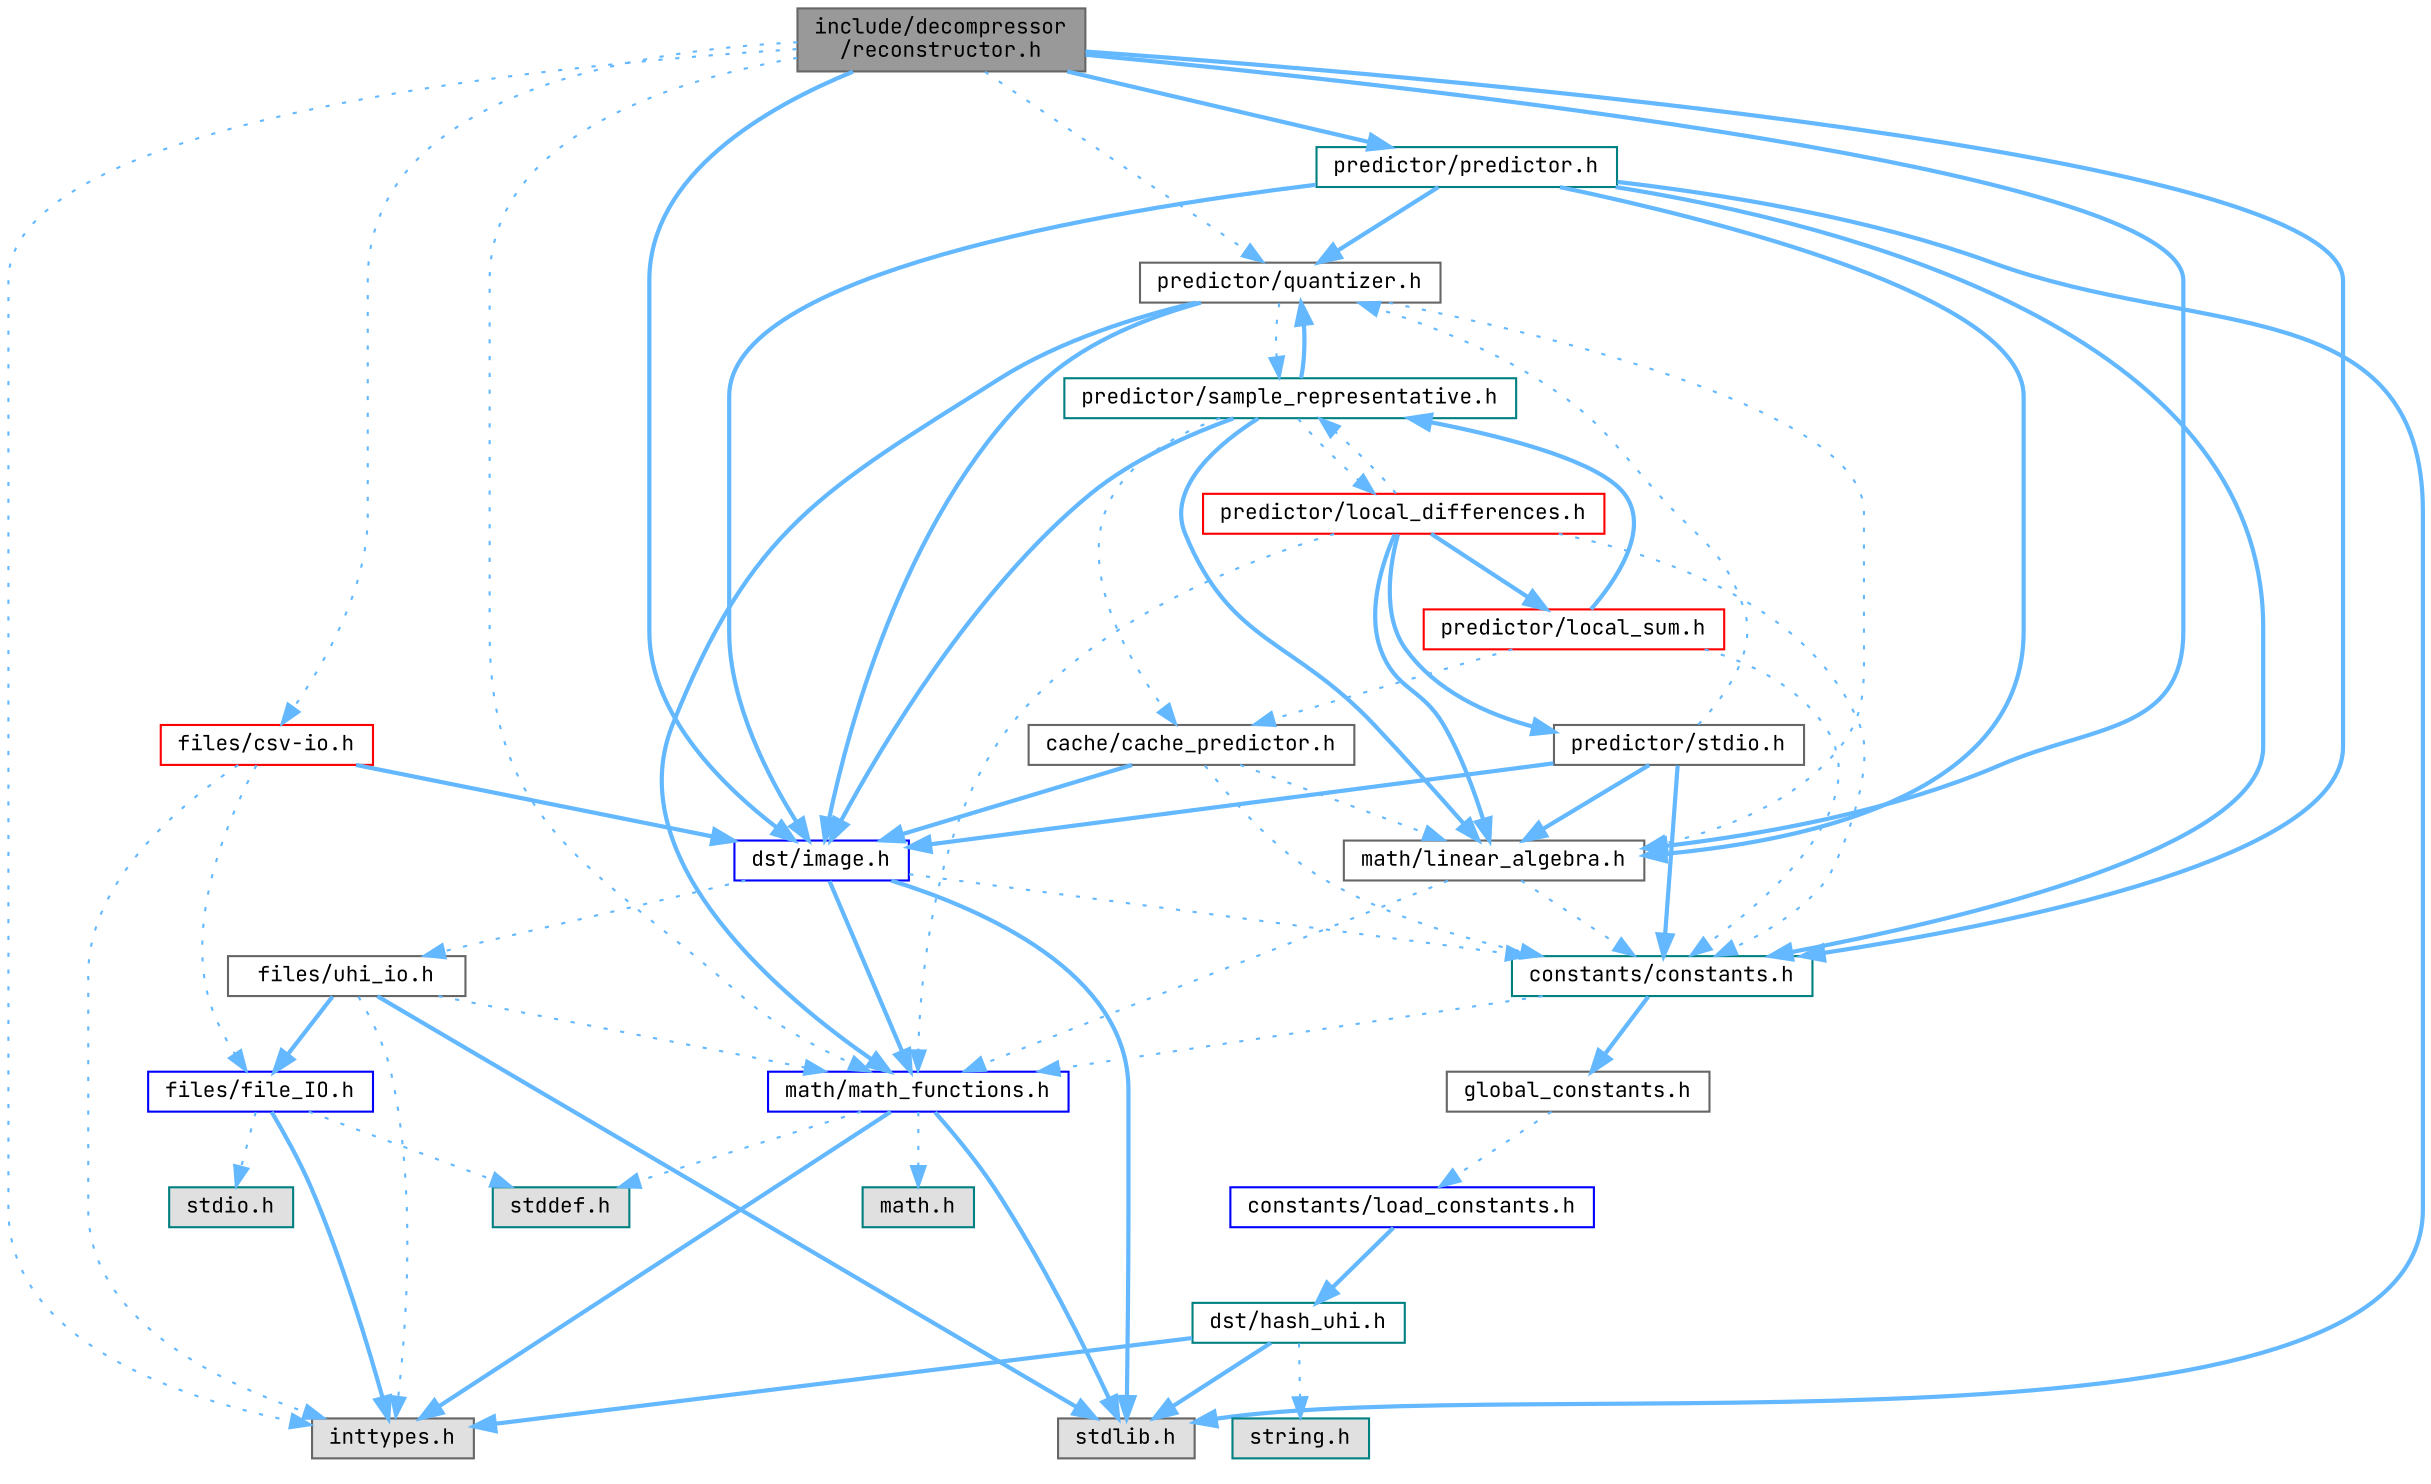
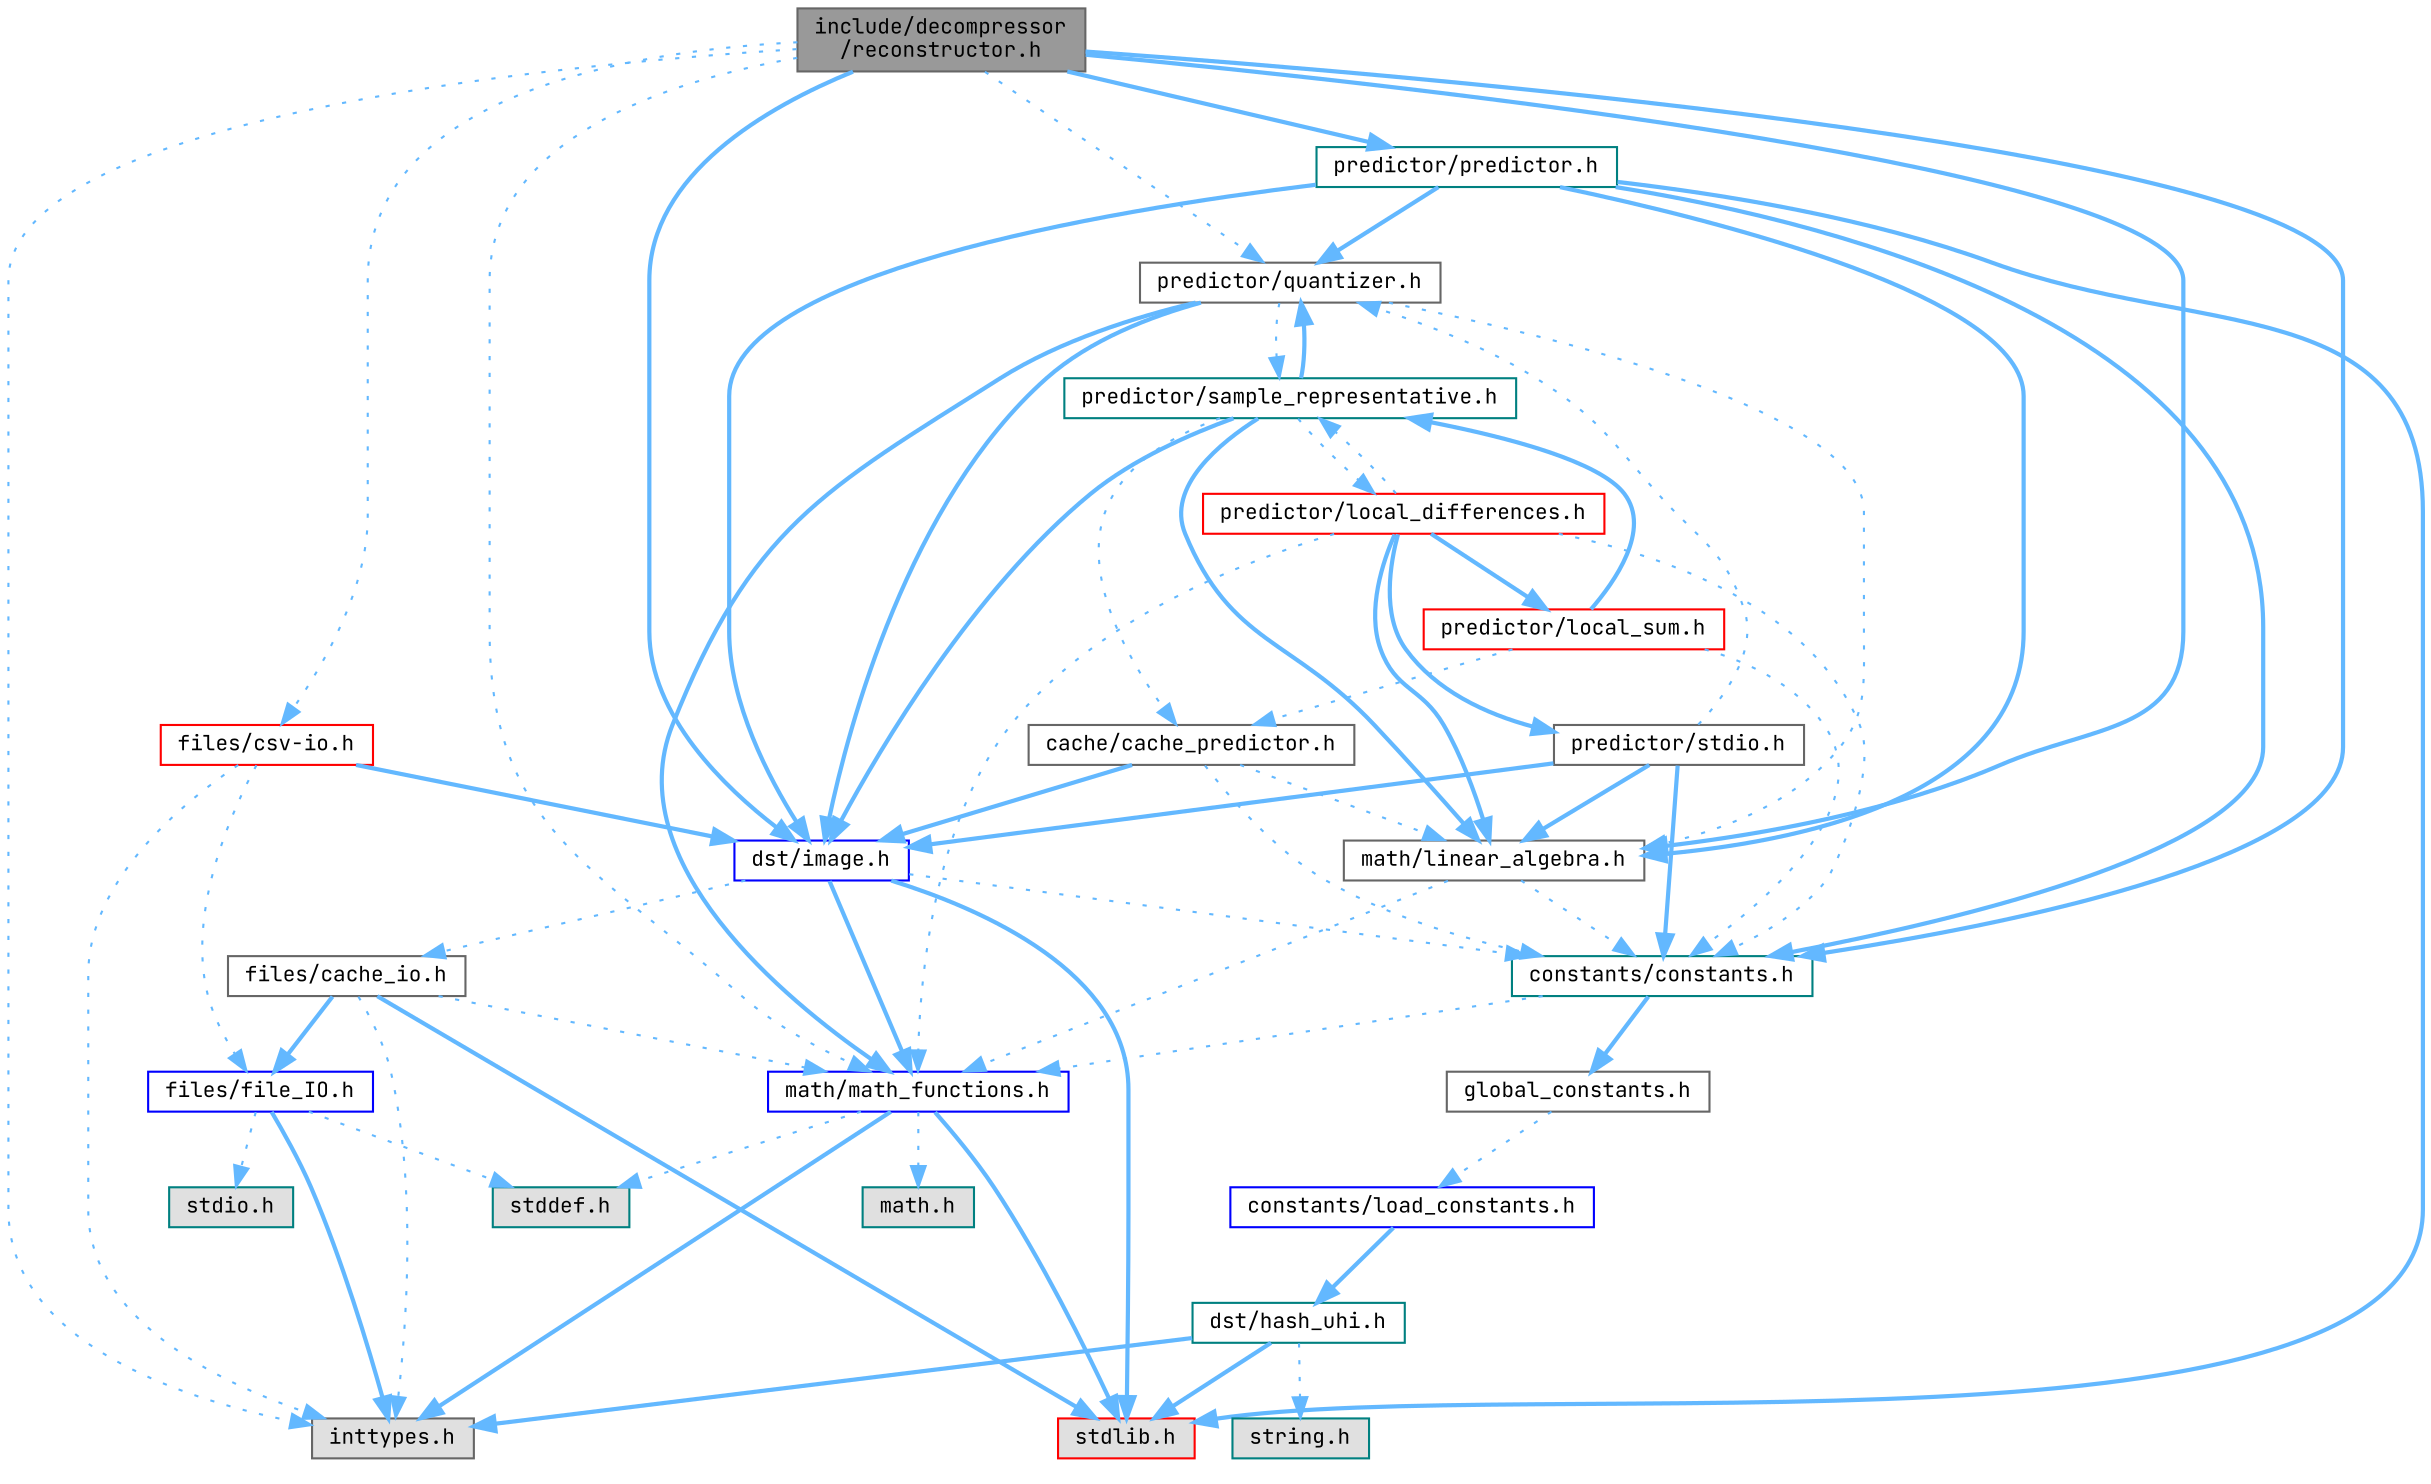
node "files/uhi_io.h": label "files/uhi_io.h" -> "files/cache_io.h"
node "stdlib.h": color gray40 -> red
